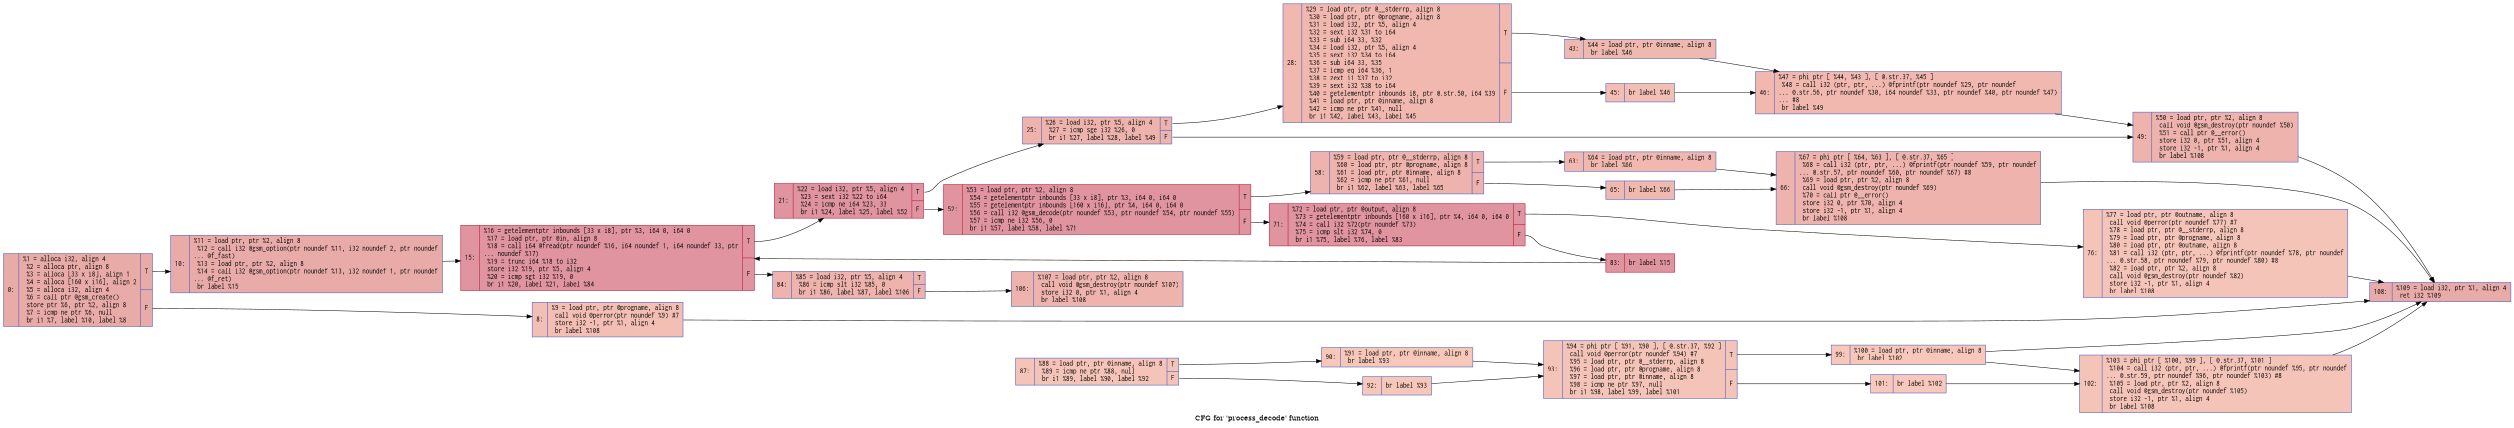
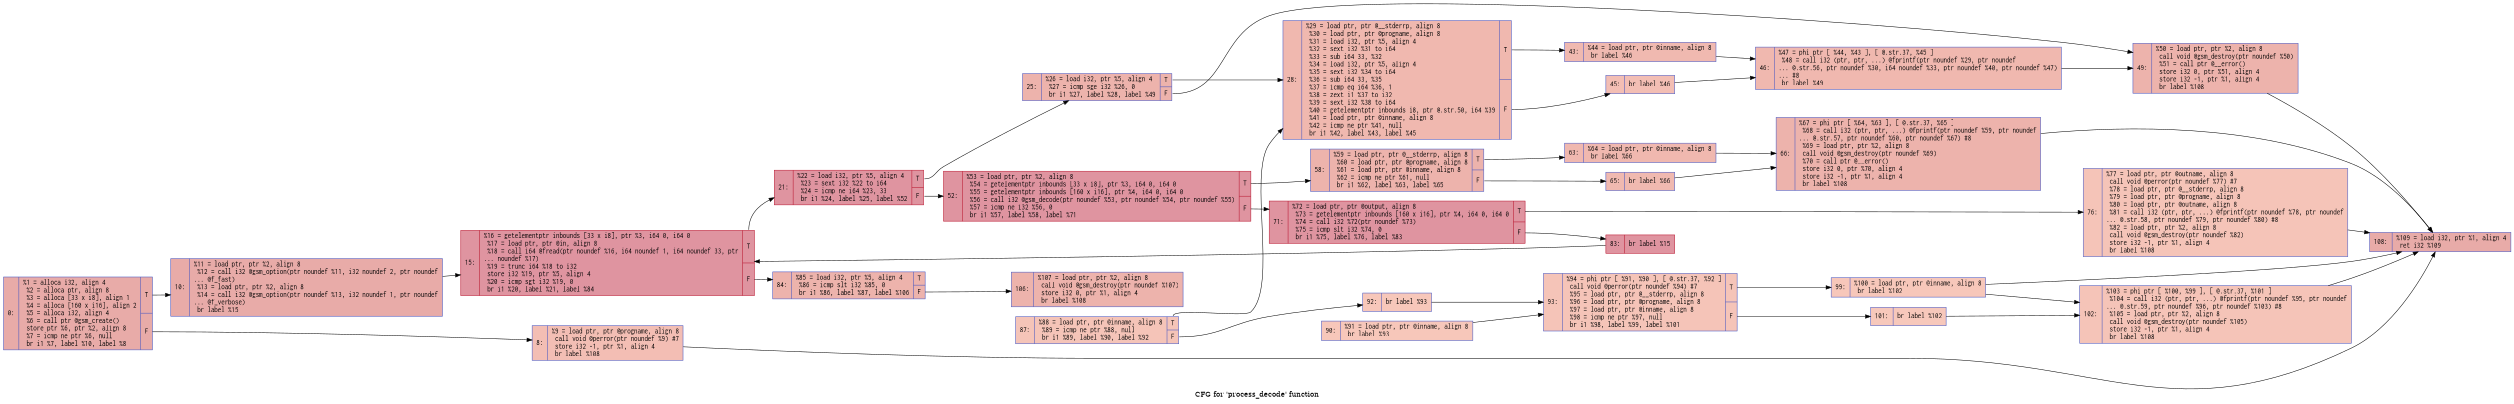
node "10:": text "... @f_ret)" -> "... @f_verbose)"
edge "87:" -> "90:": now "87:" -> "28:"
